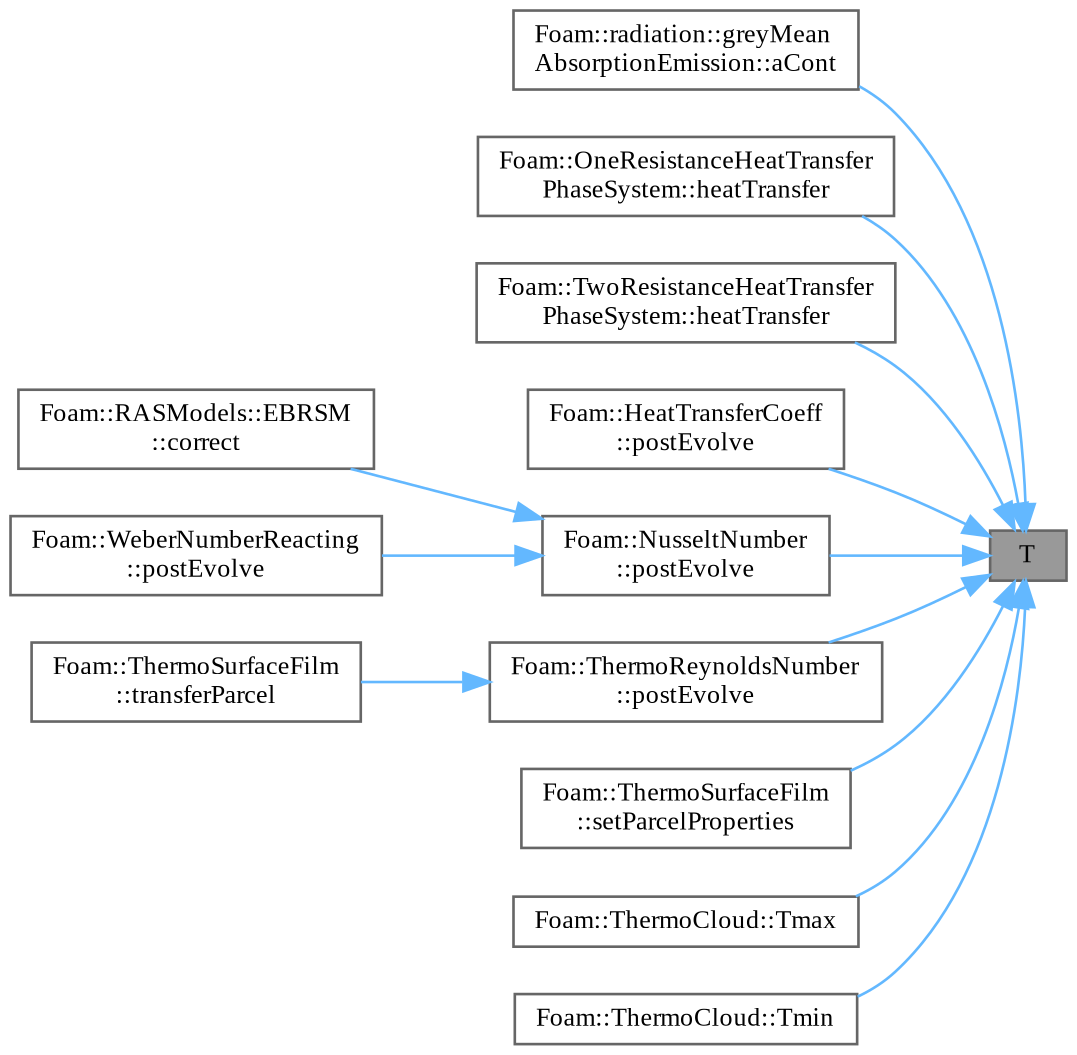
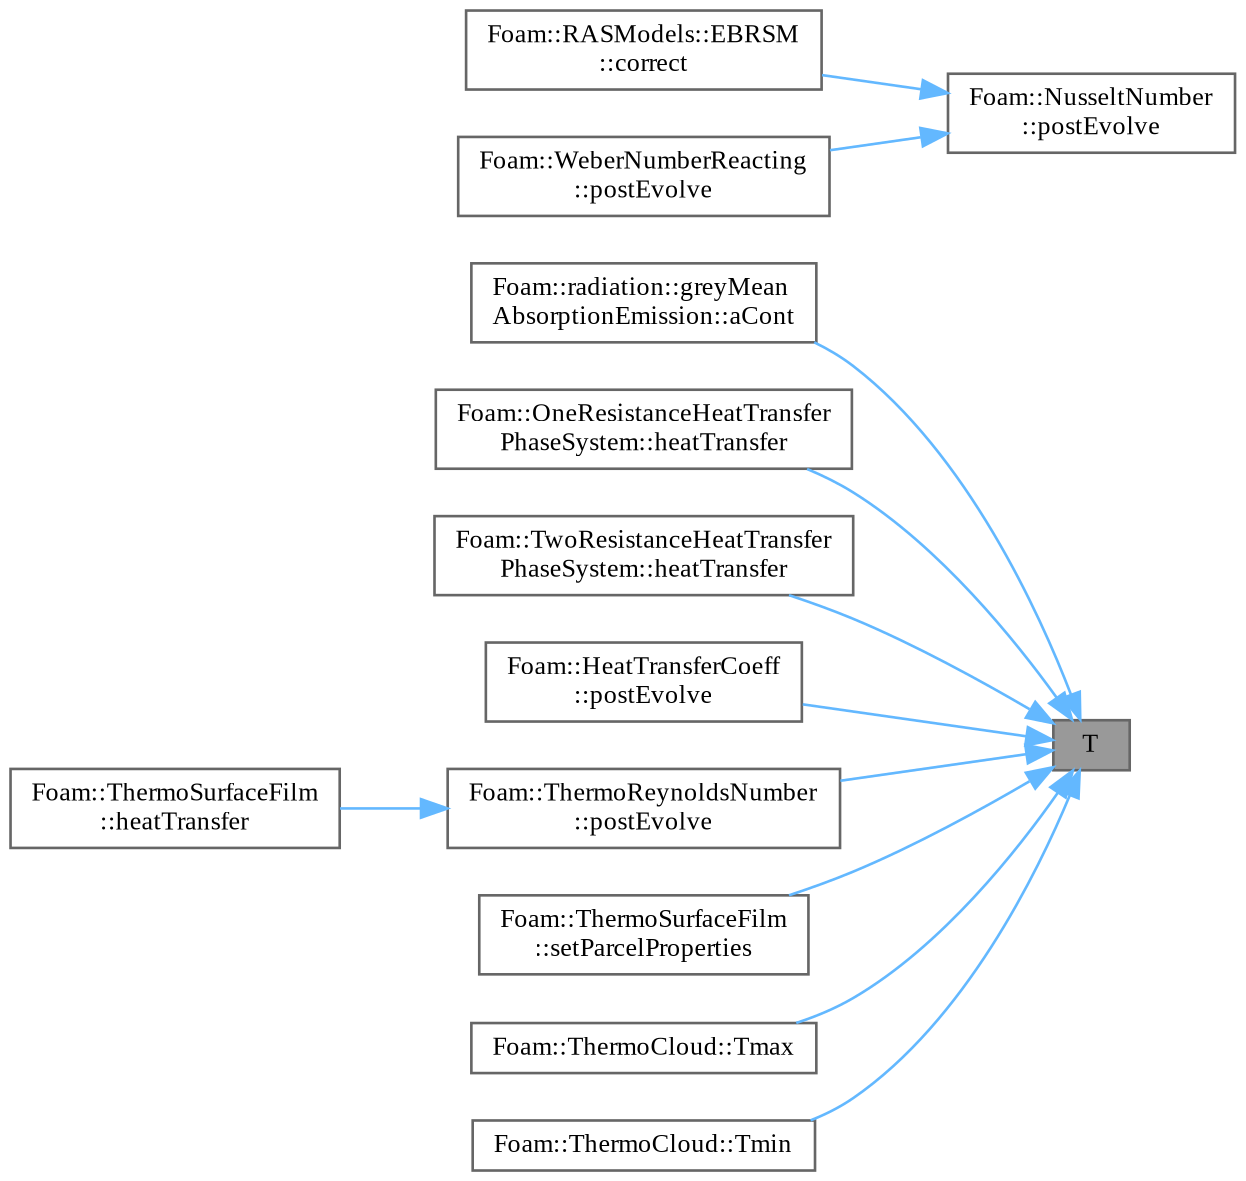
edge "Foam::NusseltNumber ::postEvolve" -> "T": removed
node "Foam::ThermoSurfaceFilm ::transferParcel": label "Foam::ThermoSurfaceFilm ::transferParcel" -> "Foam::ThermoSurfaceFilm ::heatTransfer"
